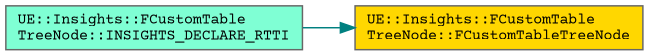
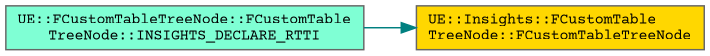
node "UE::Insights::FCustomTable TreeNode::INSIGHTS_DECLARE_RTTI": label "UE::Insights::FCustomTable TreeNode::INSIGHTS_DECLARE_RTTI" -> "UE::FCustomTableTreeNode::FCustomTable TreeNode::INSIGHTS_DECLARE_RTTI"
